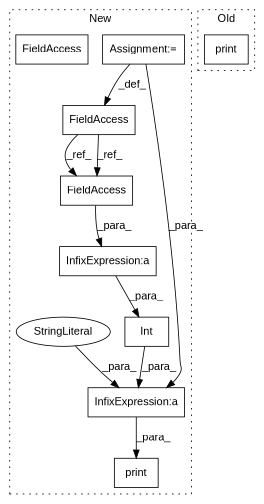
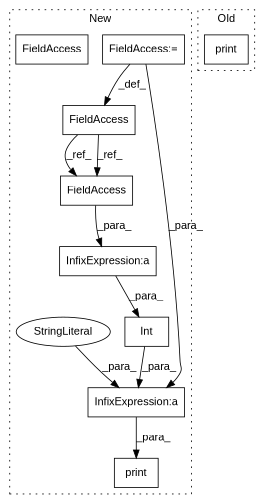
node "Assignment:=": label "Assignment:=" -> "FieldAccess:="
